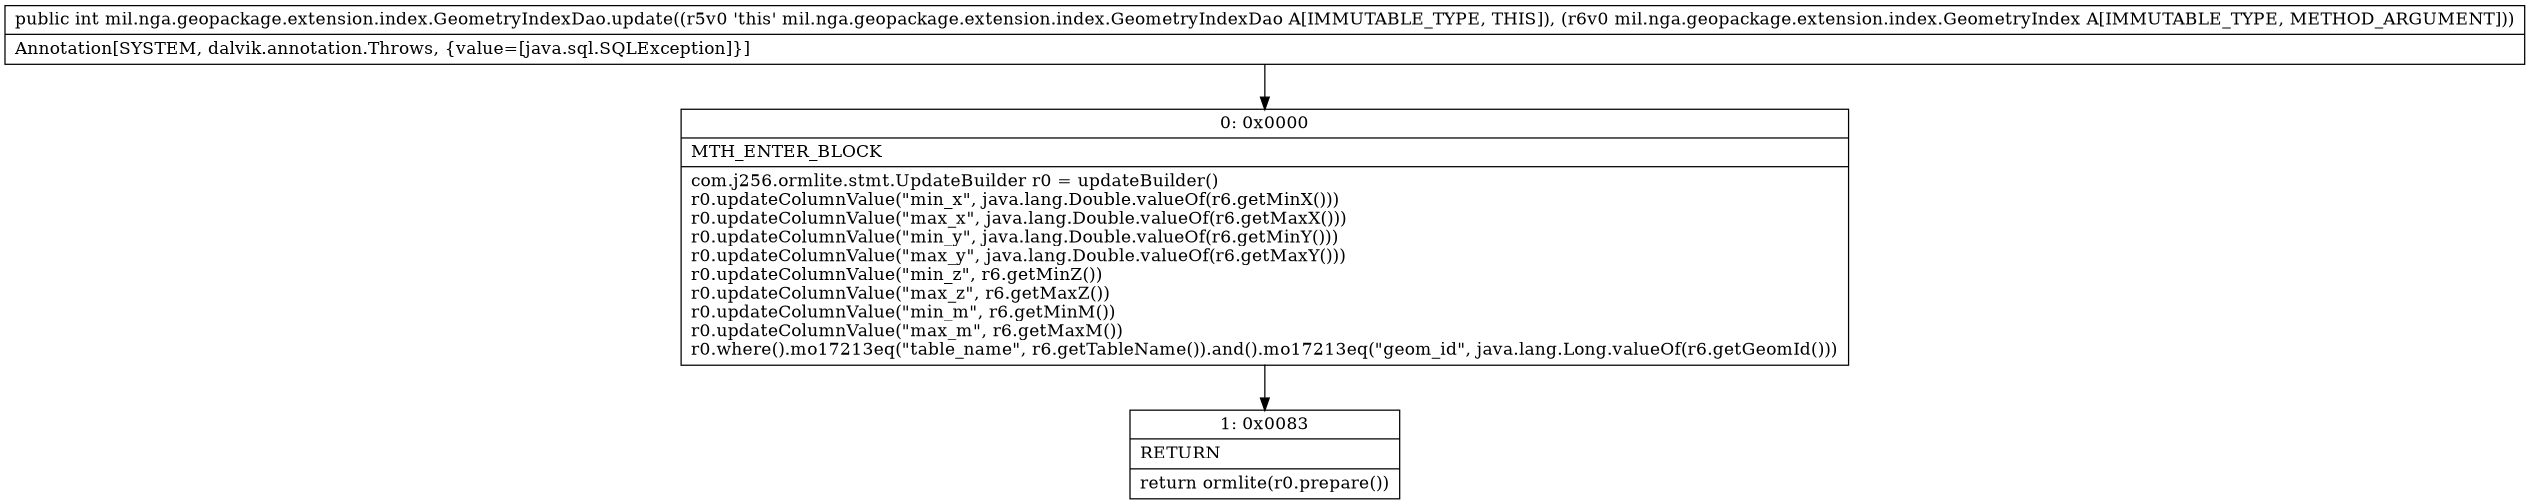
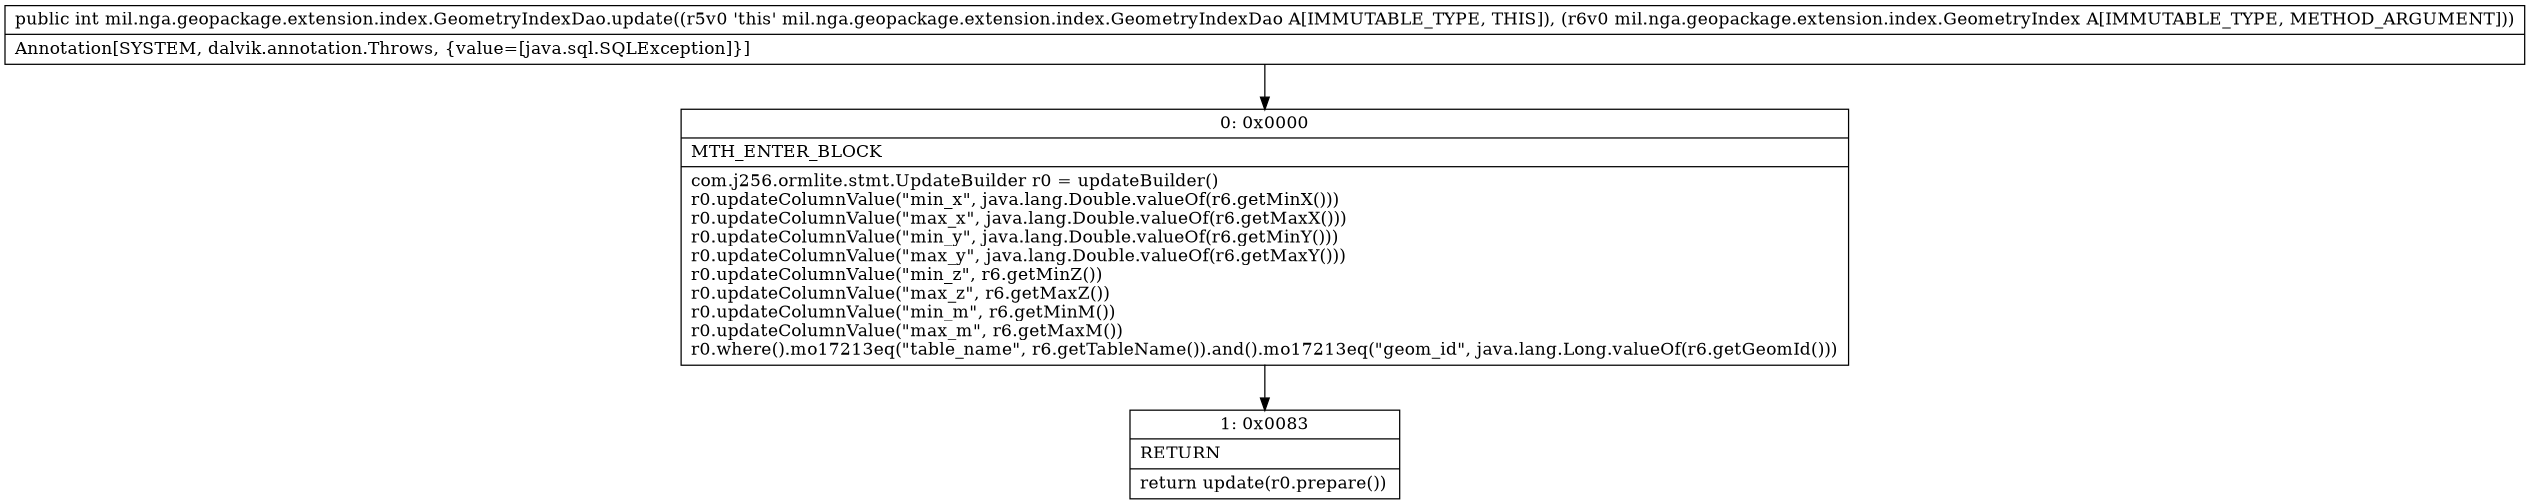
node "1: 0x0083": text "return ormlite(r0.prepare())" -> "return update(r0.prepare())"
